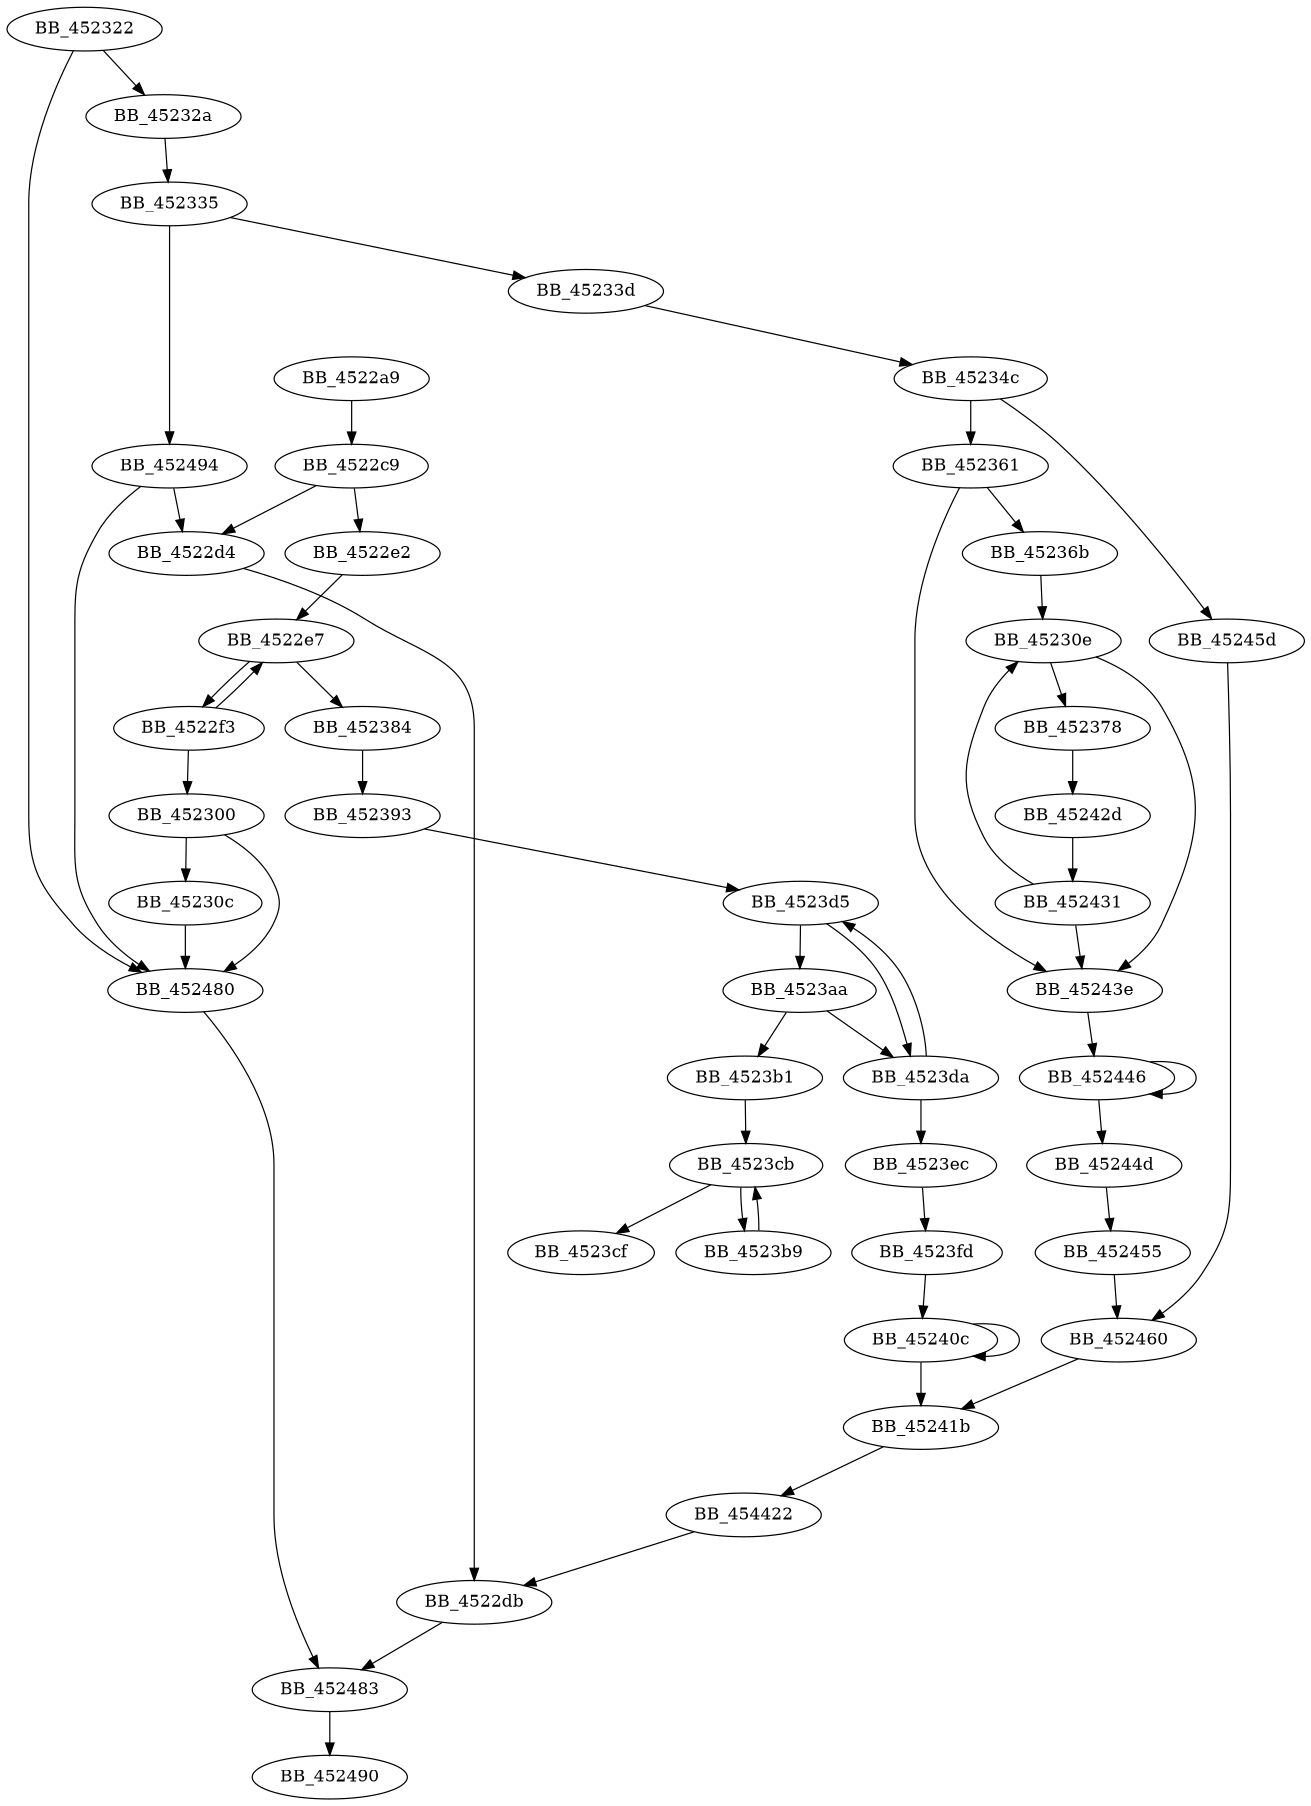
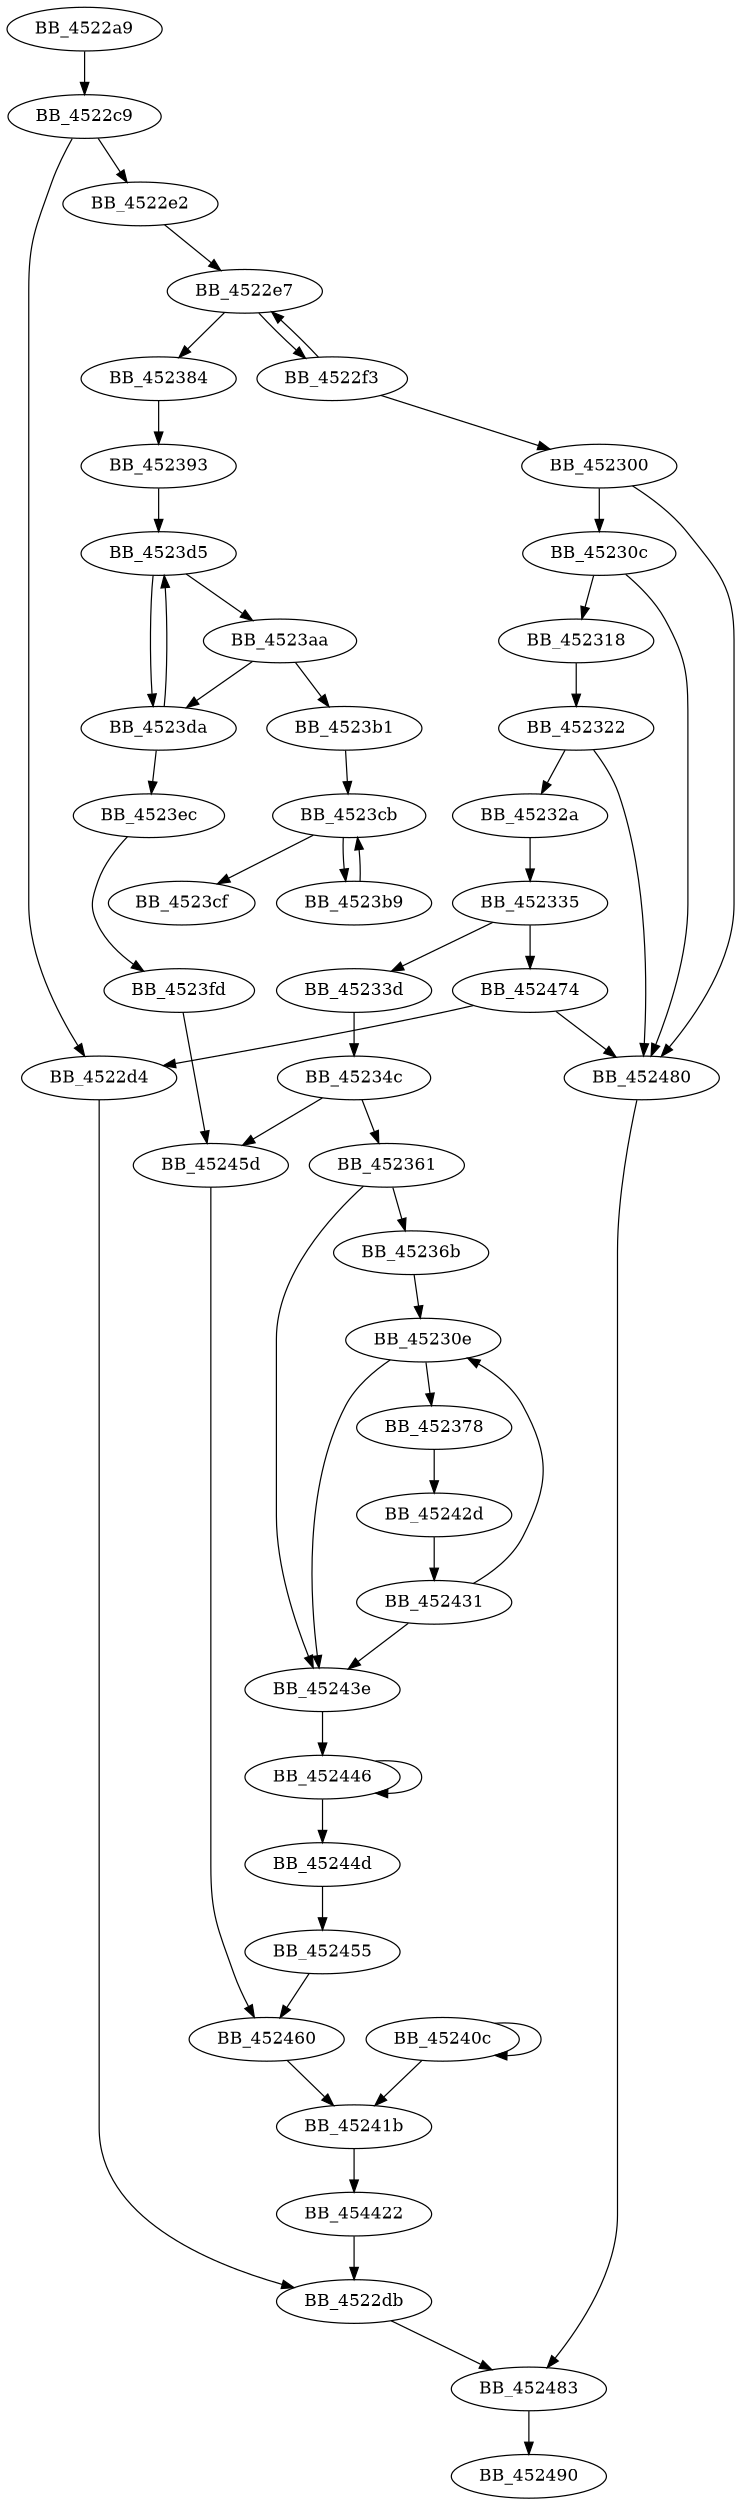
node "BB_452494": label "BB_452494" -> "BB_452474"
node "BB_452318": added
edge "BB_4523fd" -> "BB_45240c": now "BB_4523fd" -> "BB_45245d"
